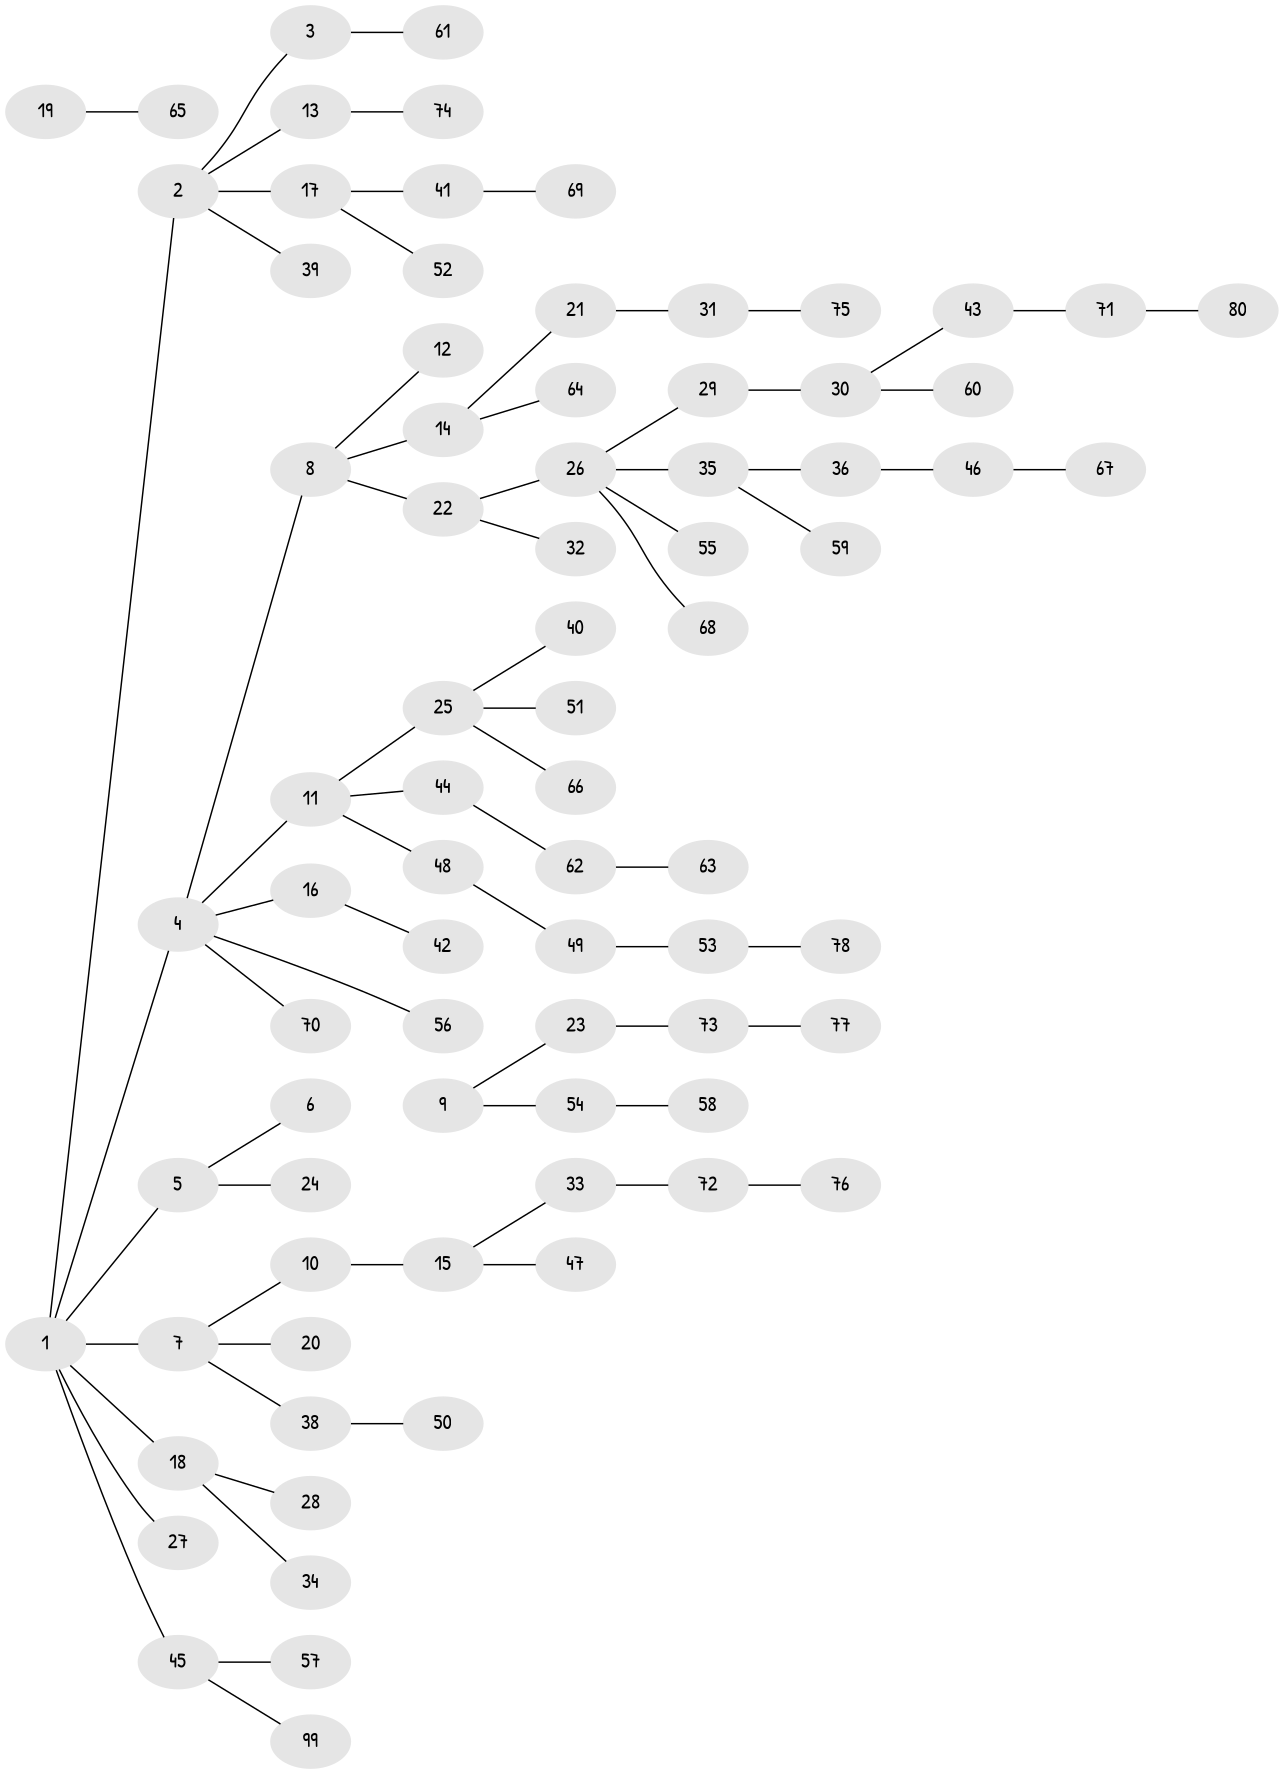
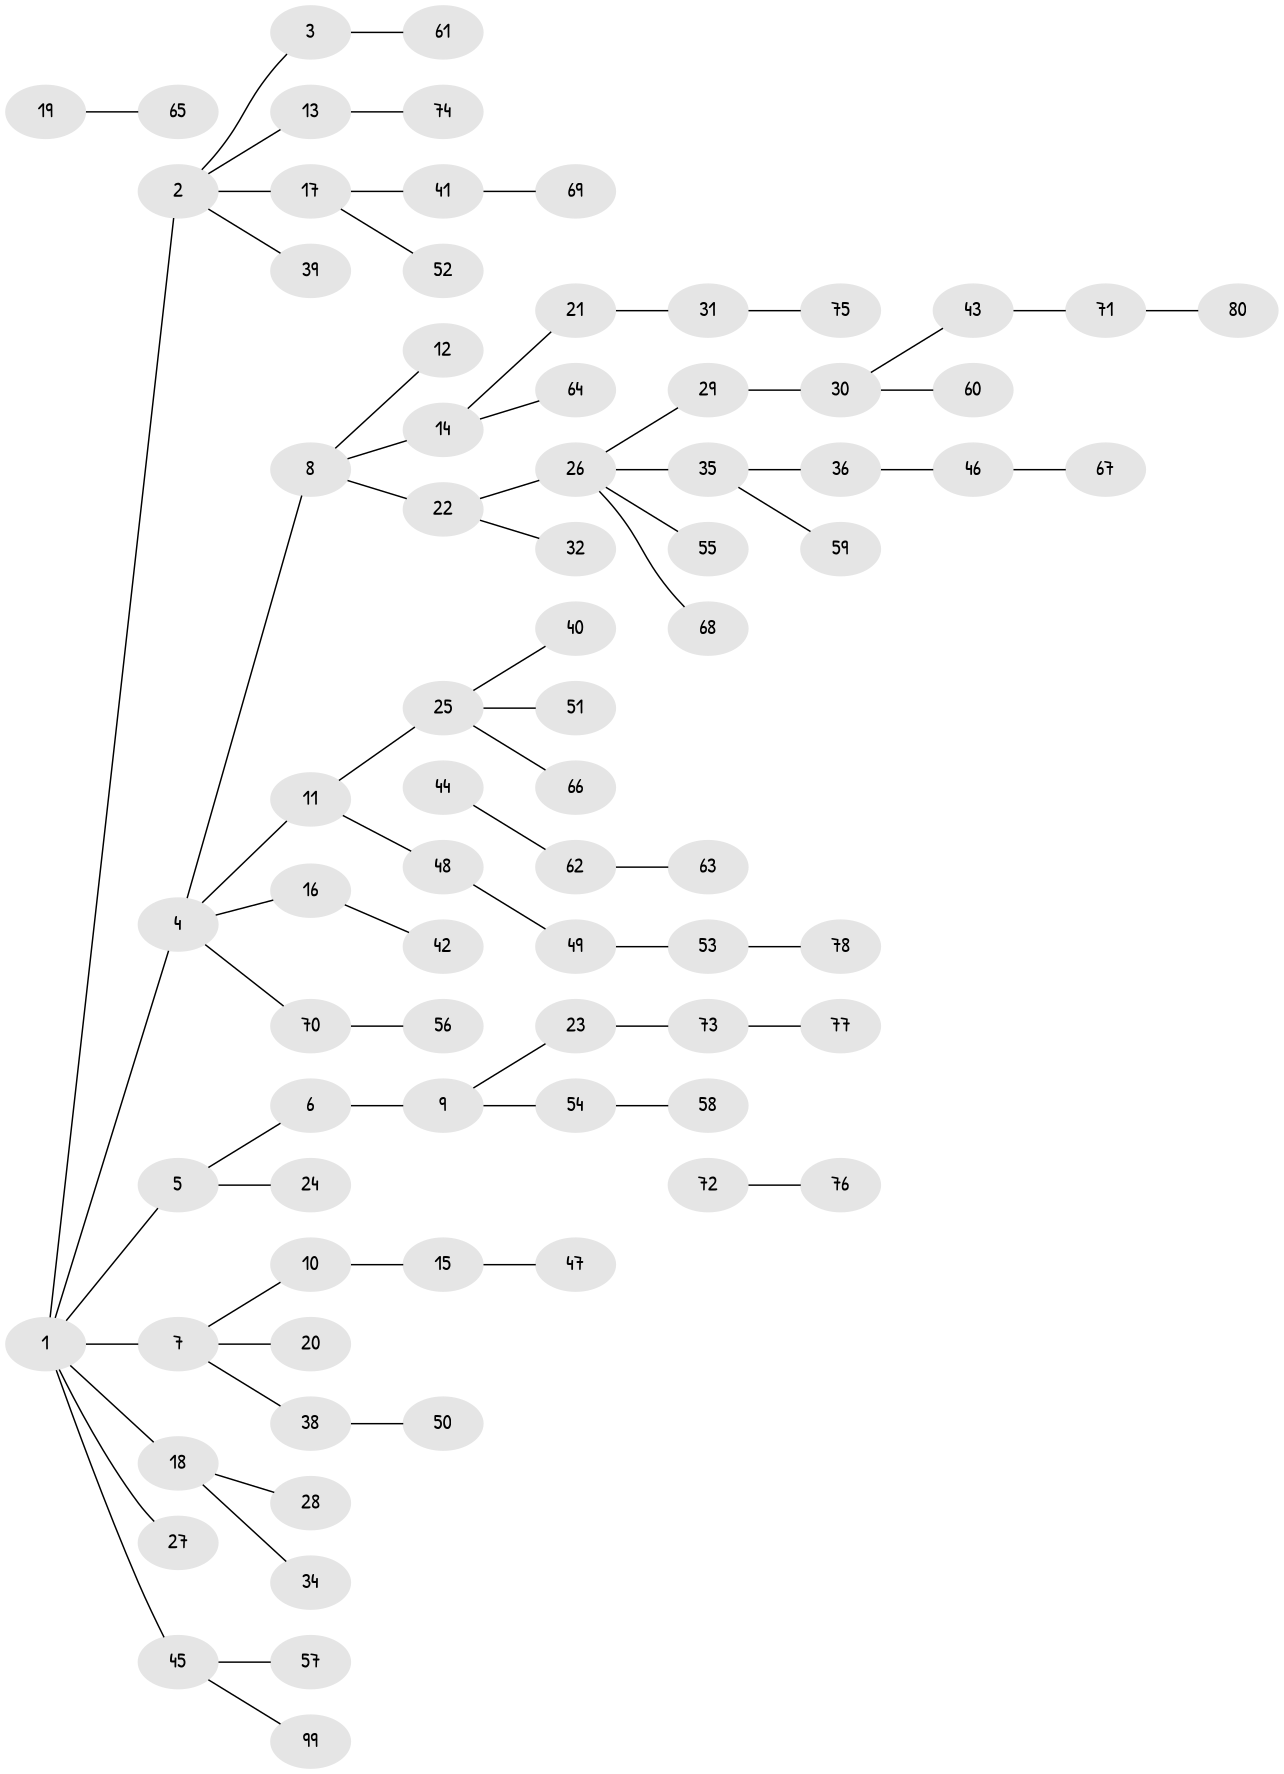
edge "44" -- "11": removed
edge "4" -- "56": now "70" -- "56"
edge "6" -- "9": added
node "33": removed
